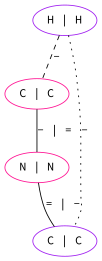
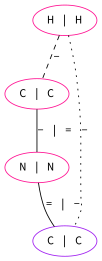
node "H | H": color purple -> deeppink
